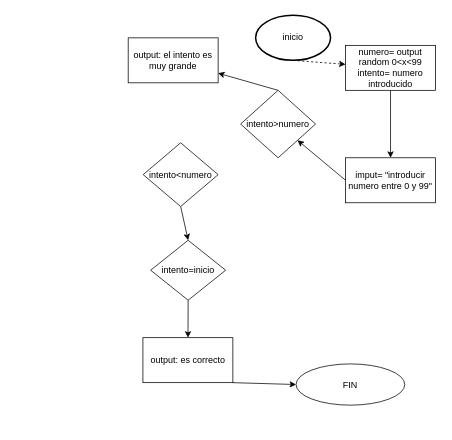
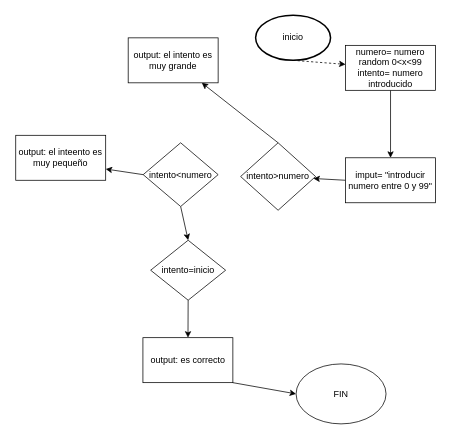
node "numero= output random 0<x<99 intento= numero introducido": label "numero= output random 0<x<99 intento= numero introducido" -> "numero= numero random 0<x<99 intento= numero introducido"
node "intento>numero": moved (278, 124) -> (278, 177)
node "output: el inteento es muy pequeño": added
edge "intento<numero" -> "output: el inteento es muy pequeño": added
node "FIN": size 109x41 -> 90x60
